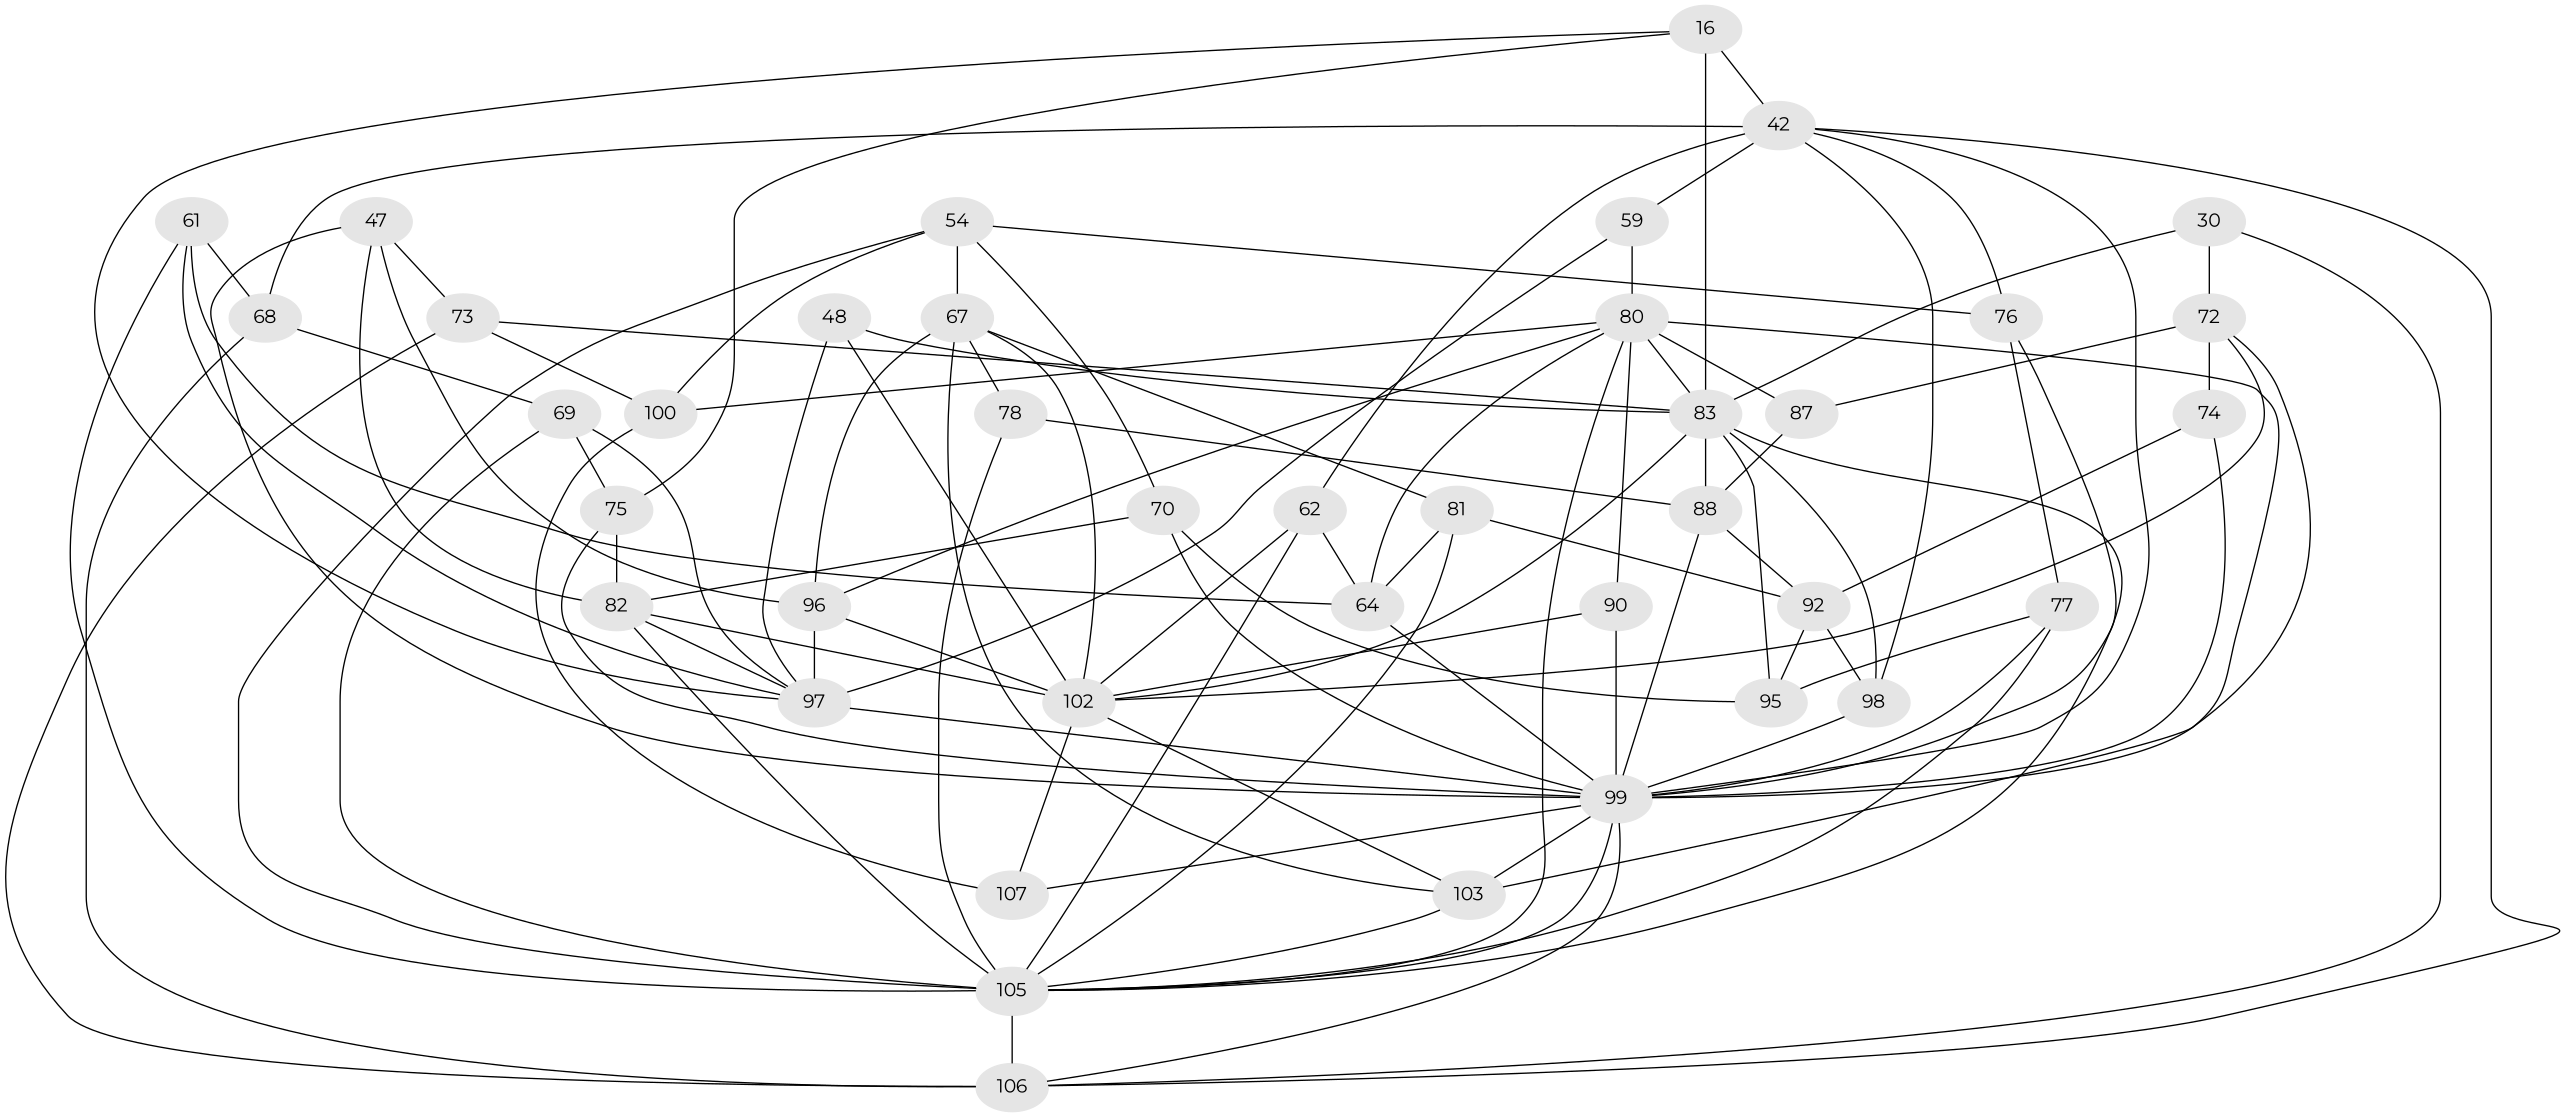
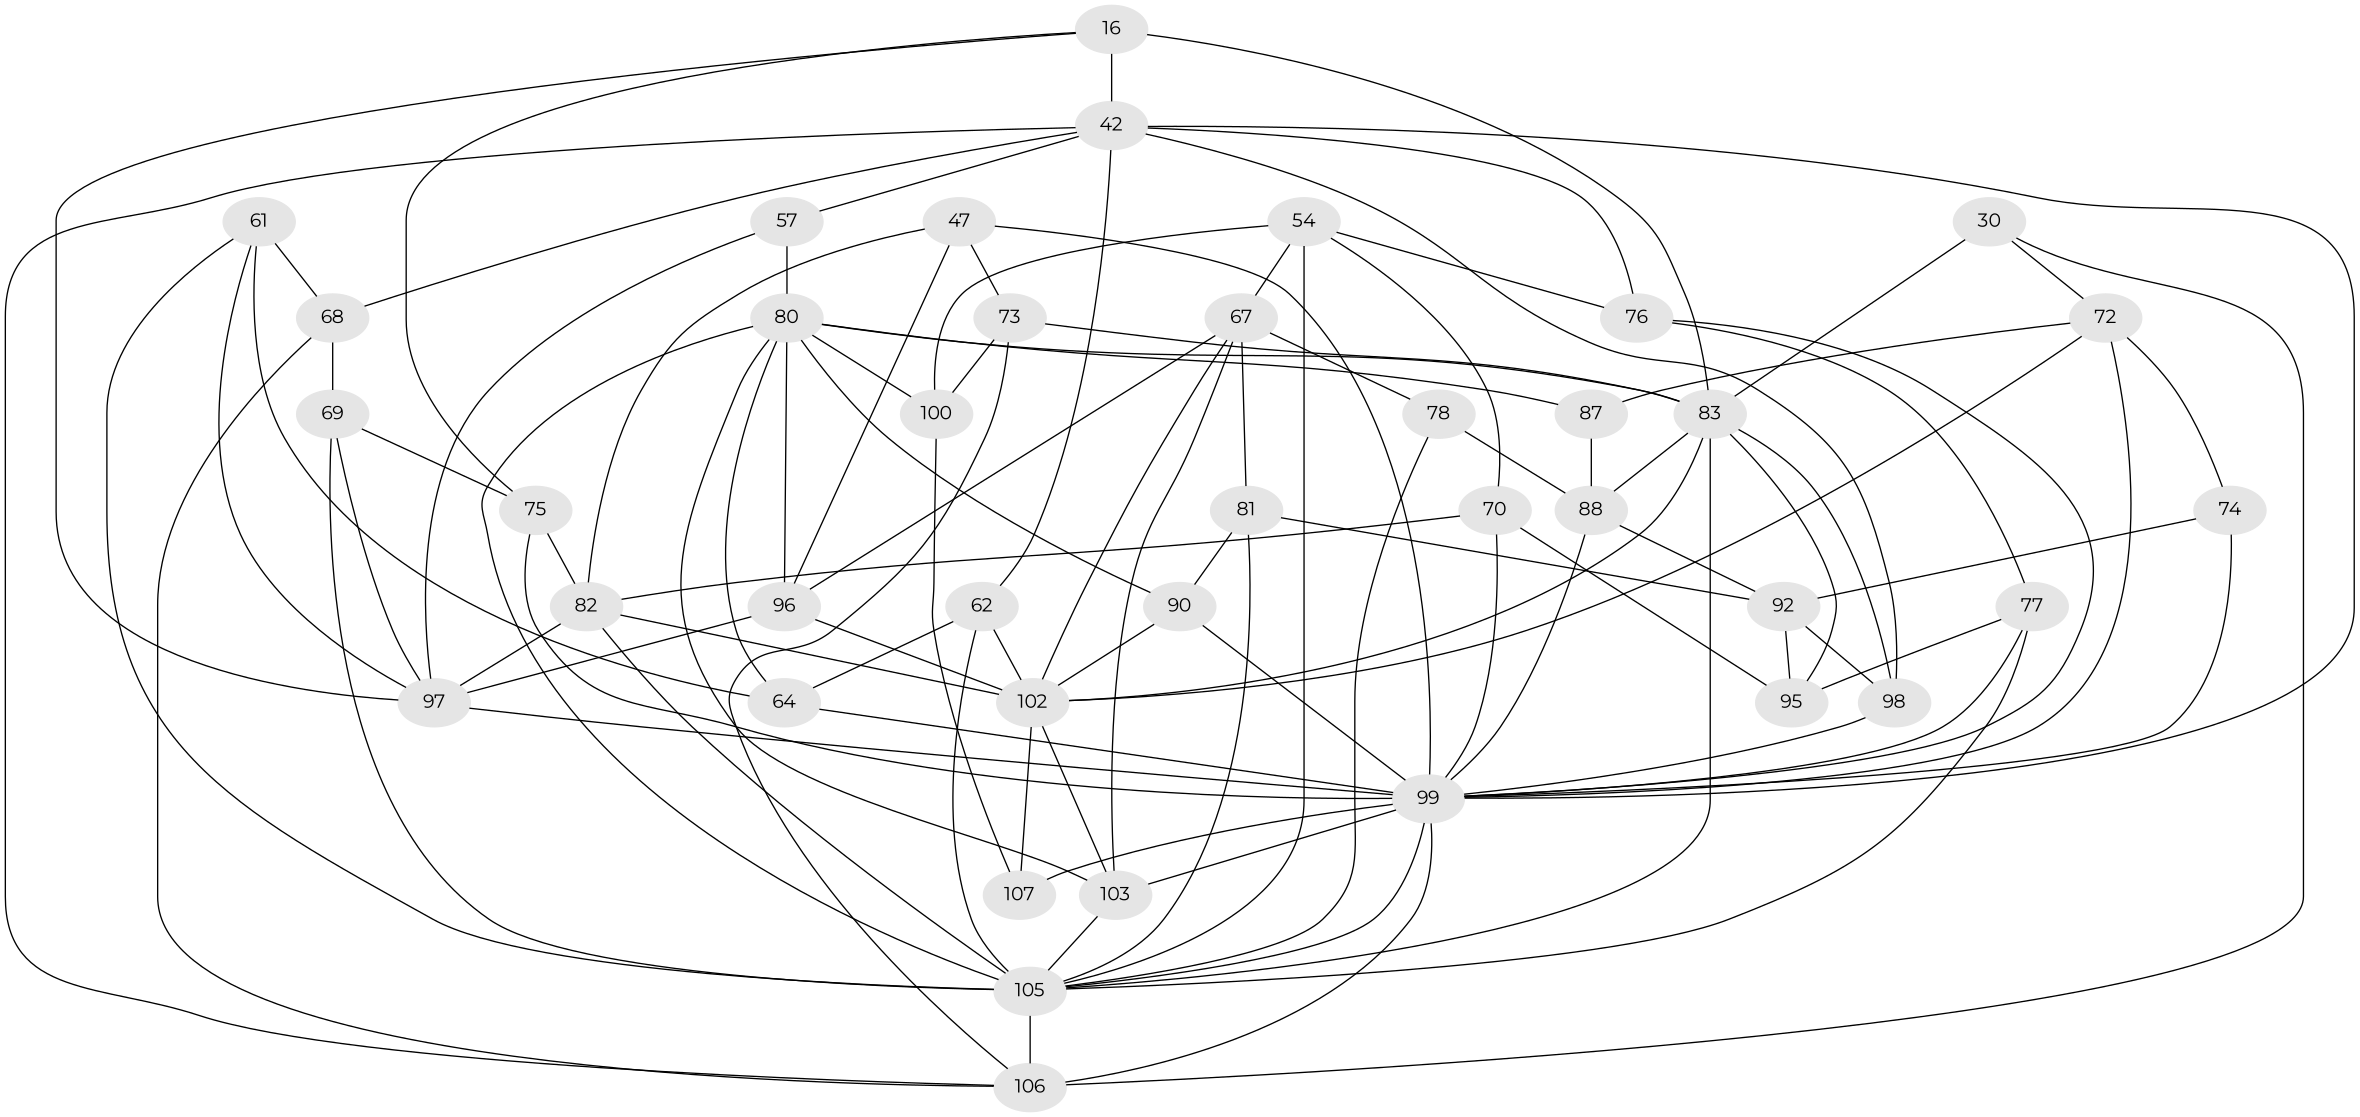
node "59": label "59" -> "57"
node "48": removed
edge "81" -- "64": now "81" -- "90"
